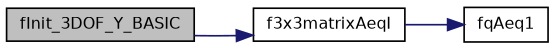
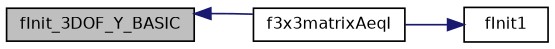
node "fqAeq1": label "fqAeq1" -> "fInit1"
edge "fInit_3DOF_Y_BASIC" -> "f3x3matrixAeqI": reversed
